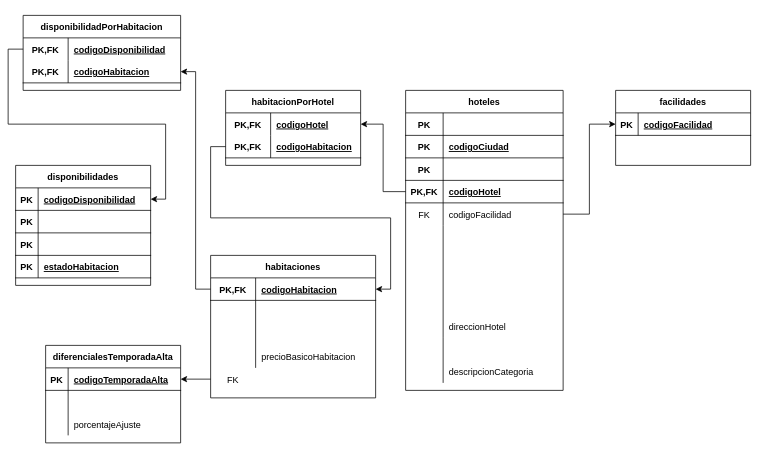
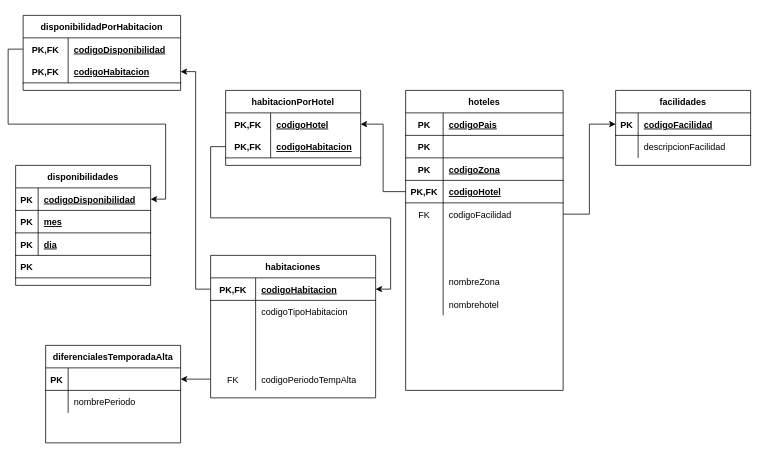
node "codigoPais": added
node "codigoCiudad": removed
node "descripcionFacilidad": added
node "codigoZona": added
node "mes": added
node "dia": added
node "estadoHabitacion": removed
node "nombreZona": added
node "nombrehotel": added
node "codigoTipoHabitacion": added
node "direccionHotel": removed
node "precioBasicoHabitacion": removed
node "descripcionCategoria": removed
node "codigoTemporadaAlta": removed
node "codigoPeriodoTempAlta": added
node "nombrePeriodo": added
node "porcentajeAjuste": removed
